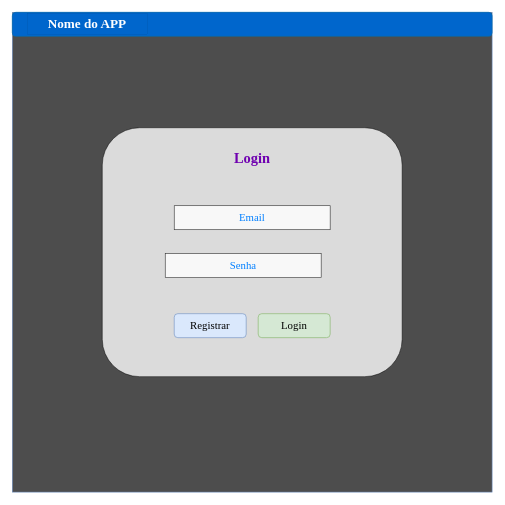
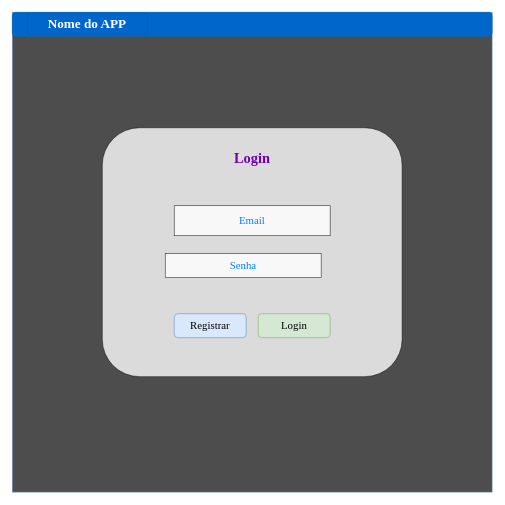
node "Email": size 156x24 -> 156x30
